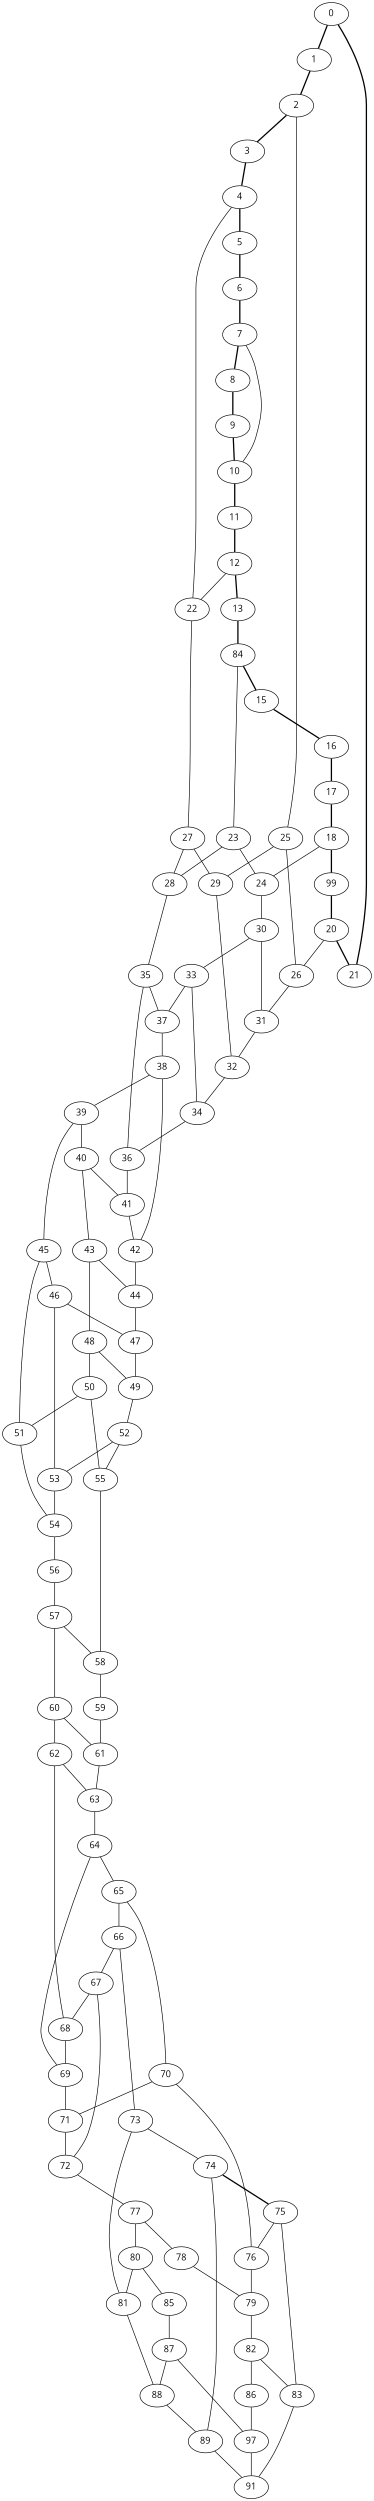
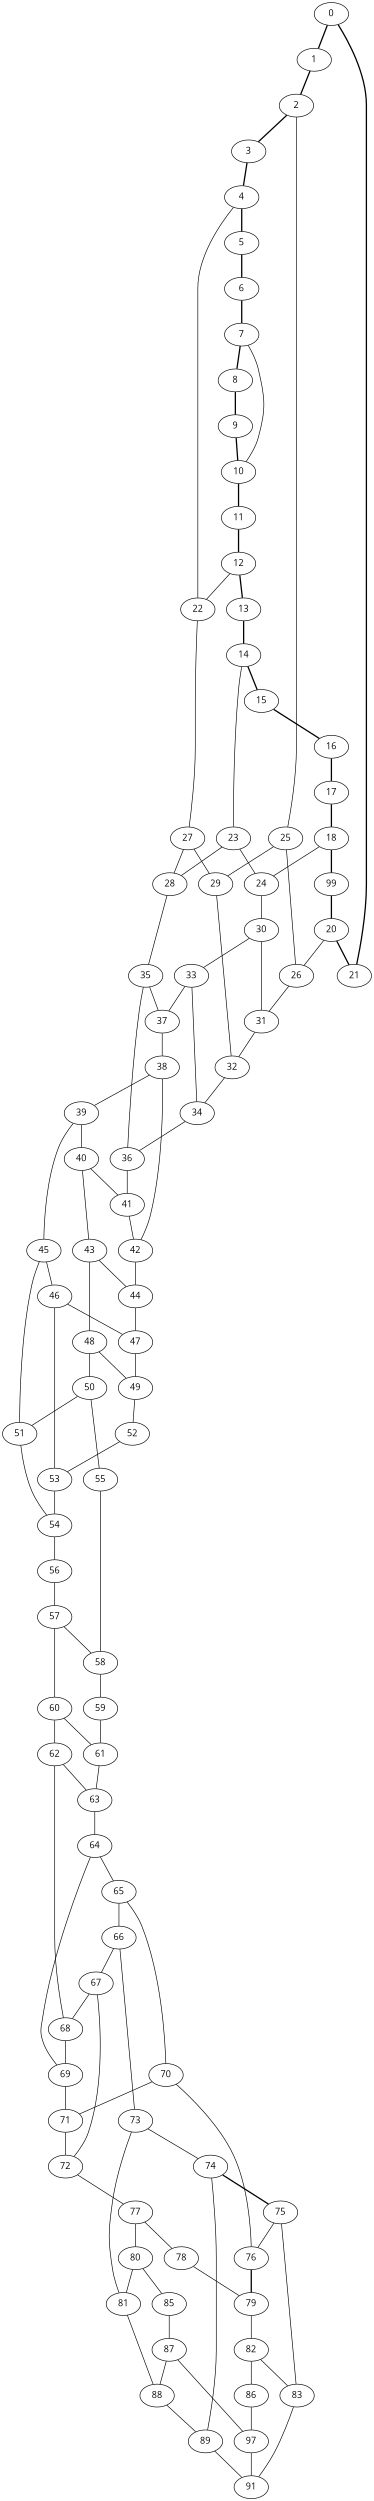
node "84": label "84" -> "14"
edge "52" -- "55": removed
edge "76" -- "79": style solid -> bold
